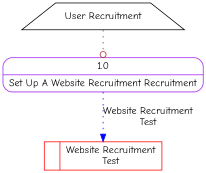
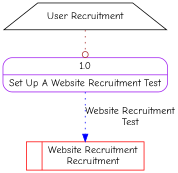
node "1.0": text "Set Up A Website Recruitment Recruitment" -> "Set Up A Website Recruitment Test"
node "Website Recruitment": text "Test" -> "Recruitment"
